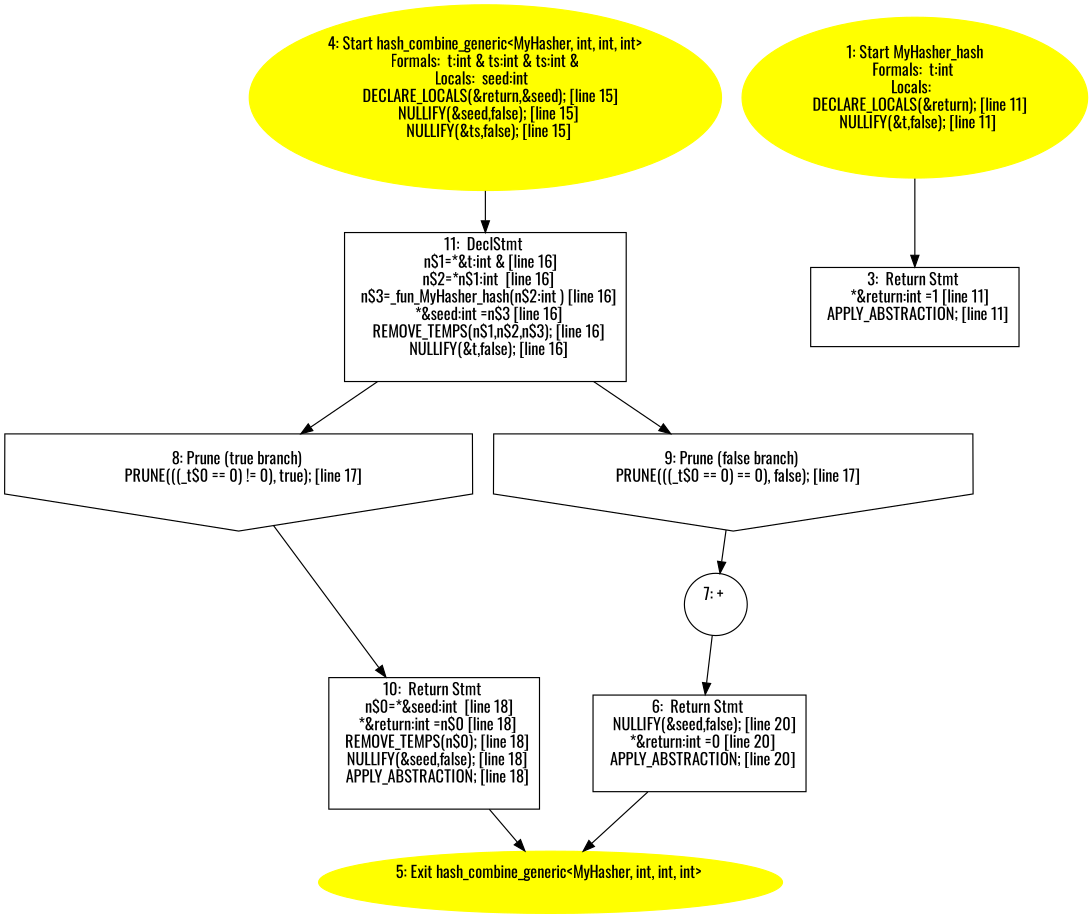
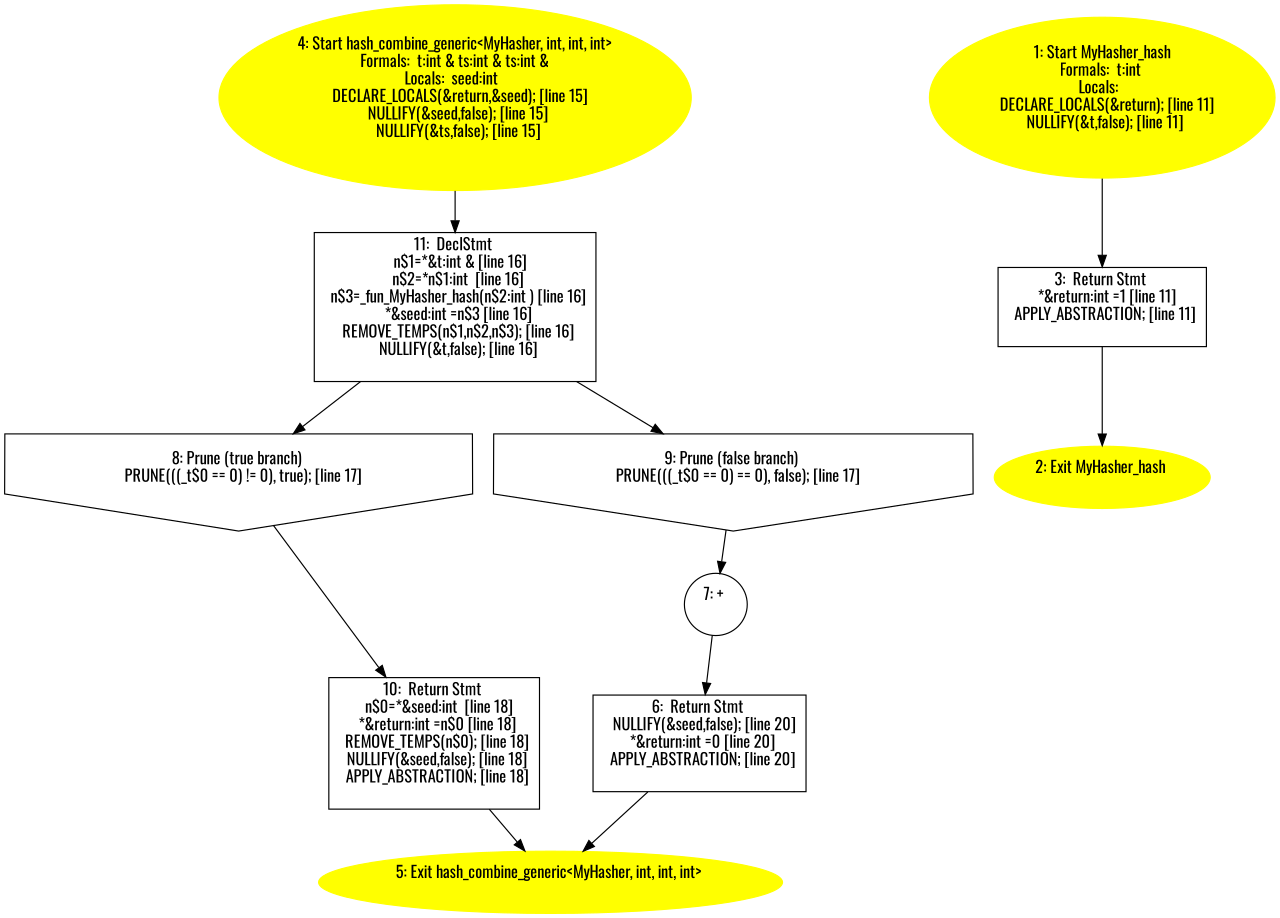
node "2: Exit MyHasher_hash": added
